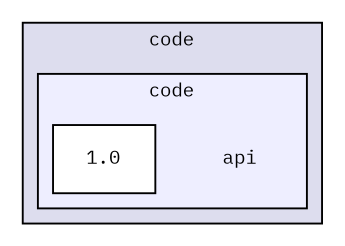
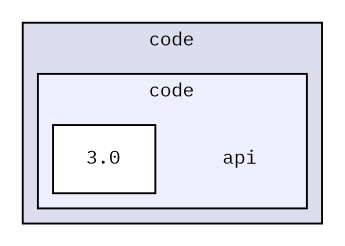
node "1.0": label "1.0" -> "3.0"
